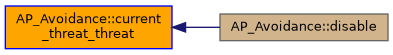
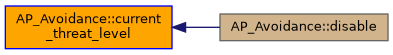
node "AP_Avoidance::current _threat_threat": label "AP_Avoidance::current _threat_threat" -> "AP_Avoidance::current _threat_level"
